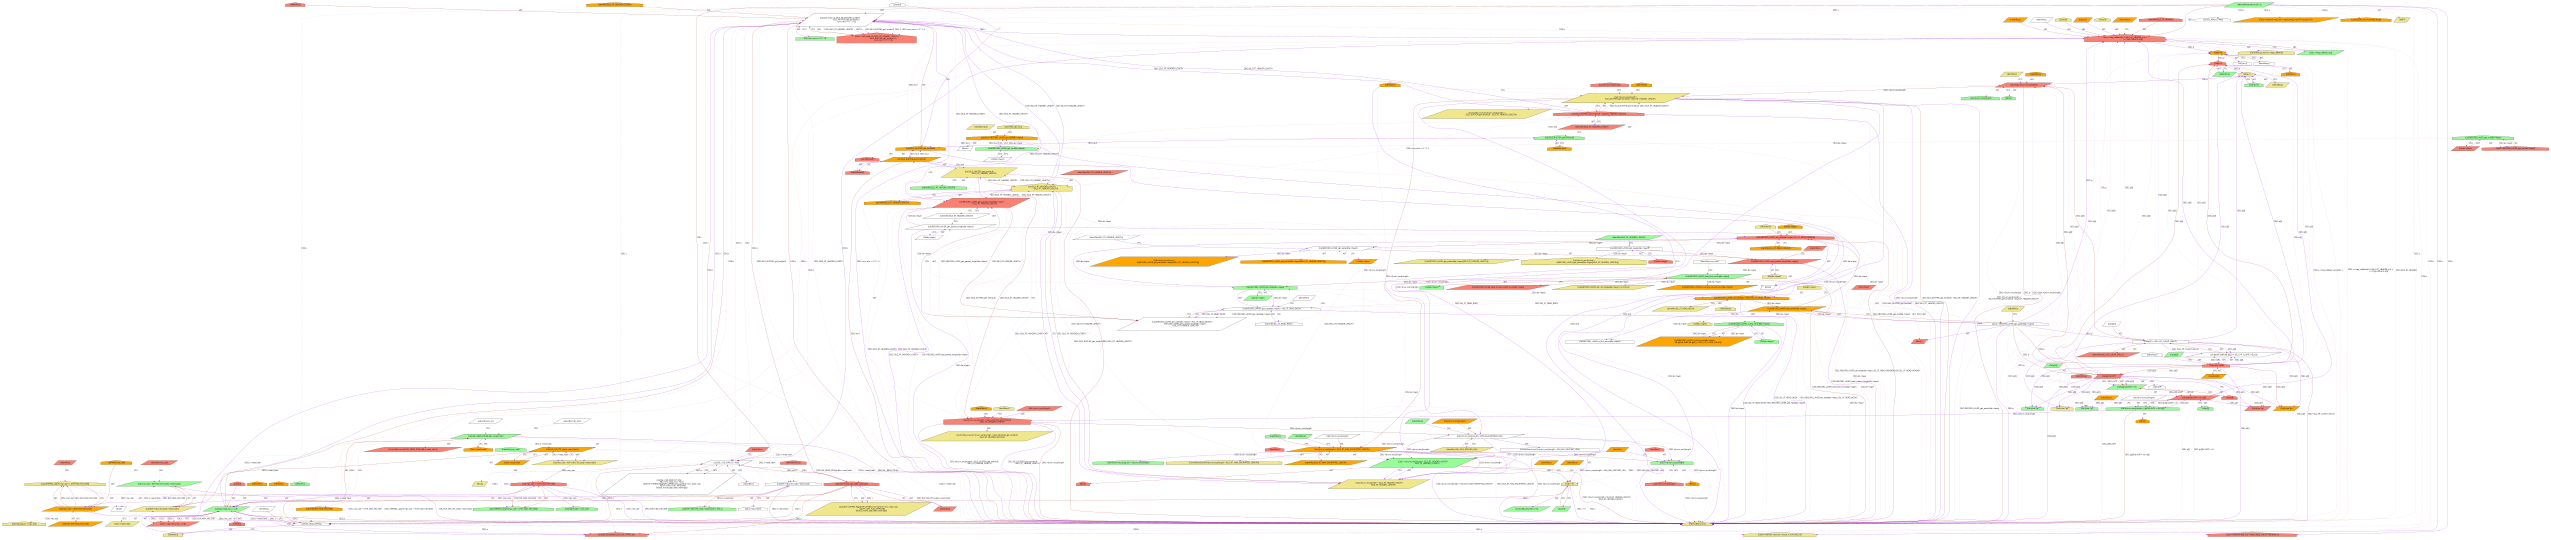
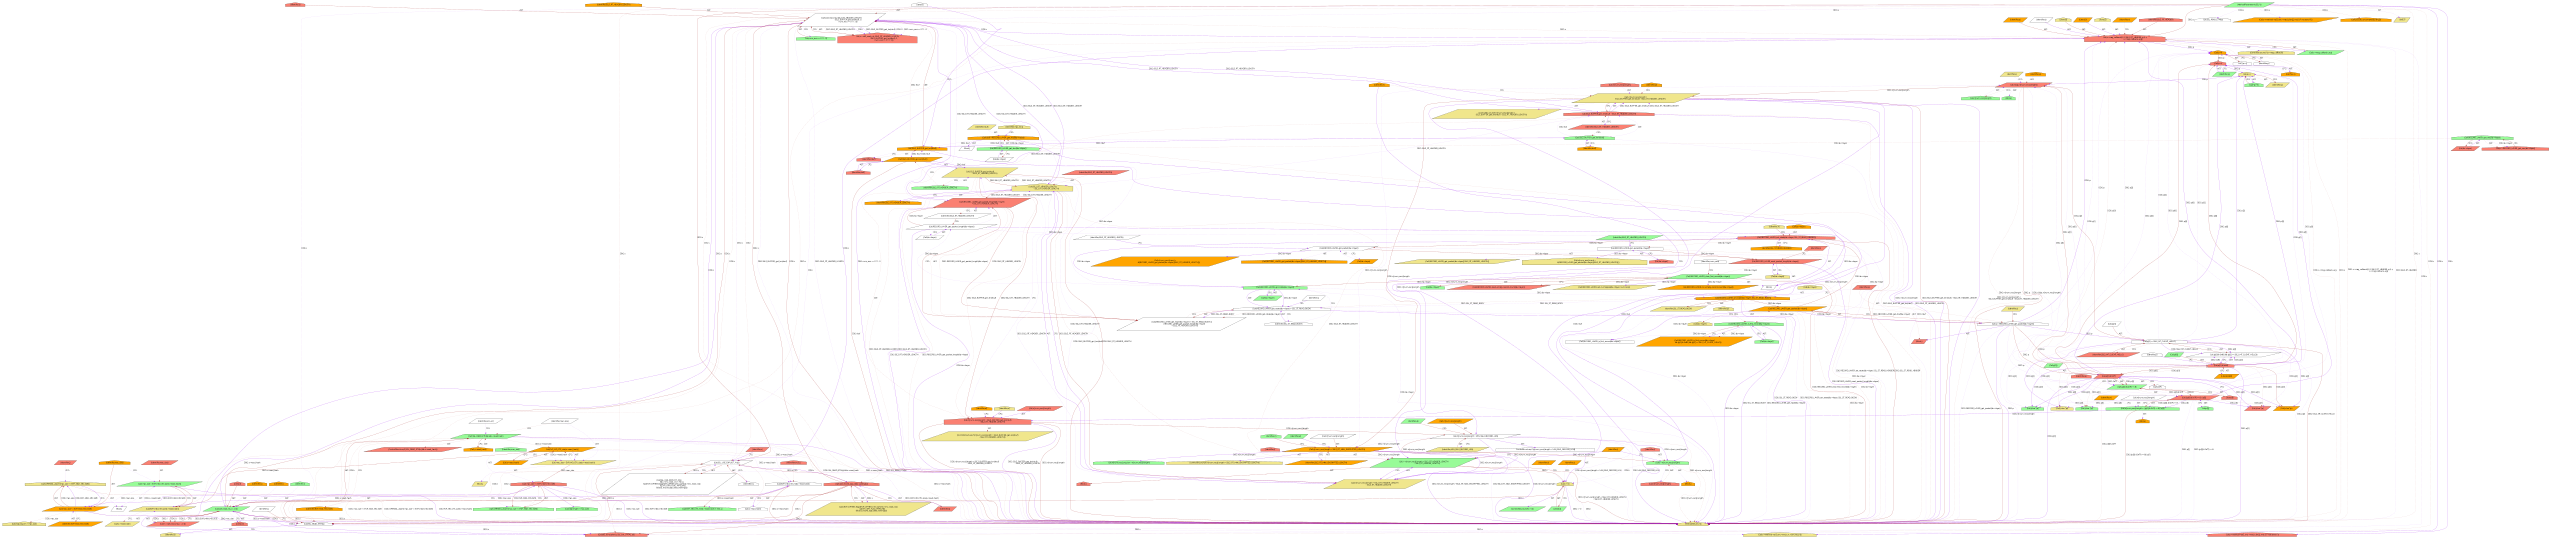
edge "(Call,SSL3_BUFFER_get_len(rbuf) - SSL3_RT_HEADER_LENGTH)" -> "(Call,SSL2_RT_HEADER_LENGTH - SSL3_RT_HEADER_LENGTH)": label "DDG: num_recs == 0 ? 1 : 0" -> "DDG: SSL3_RT_HEADER_LENGTH"
